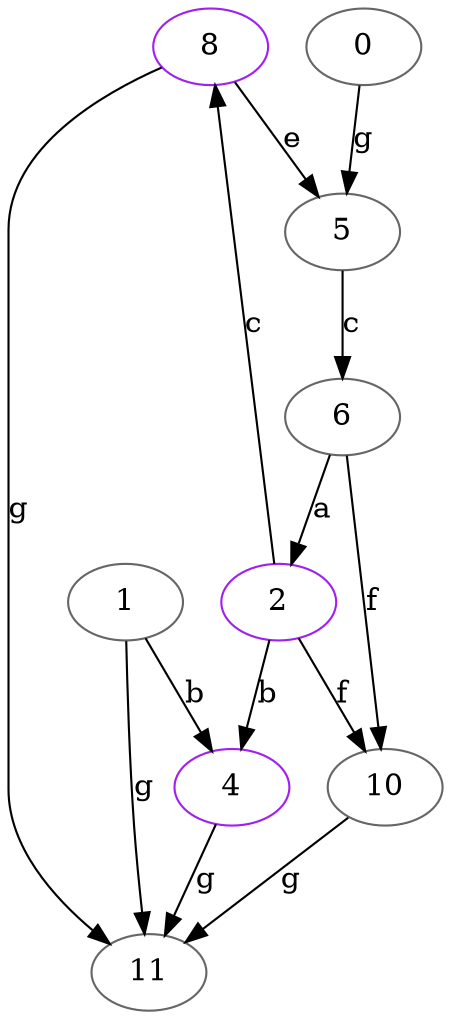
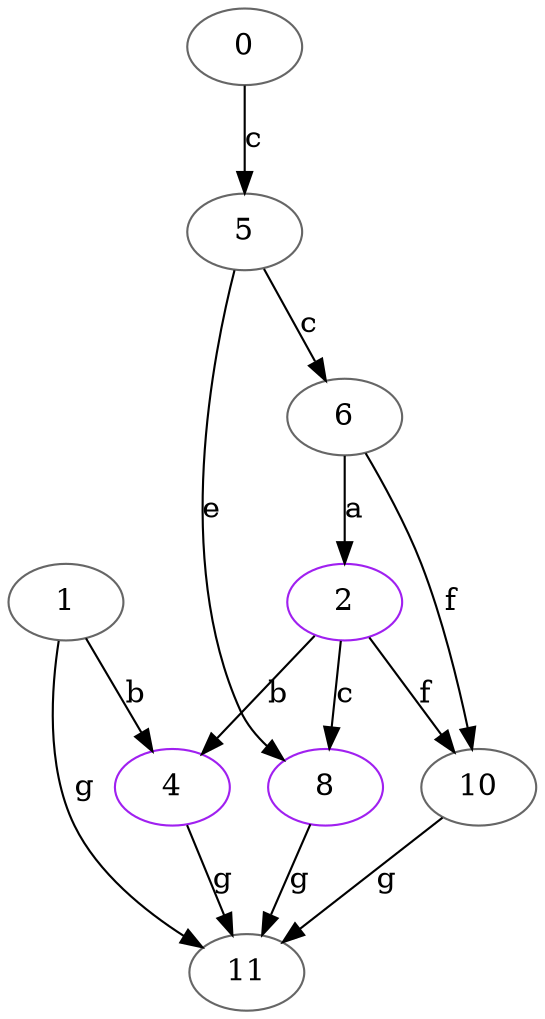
edge "8" -> "5": reversed
edge "0" -> "5": label "g" -> "c"
